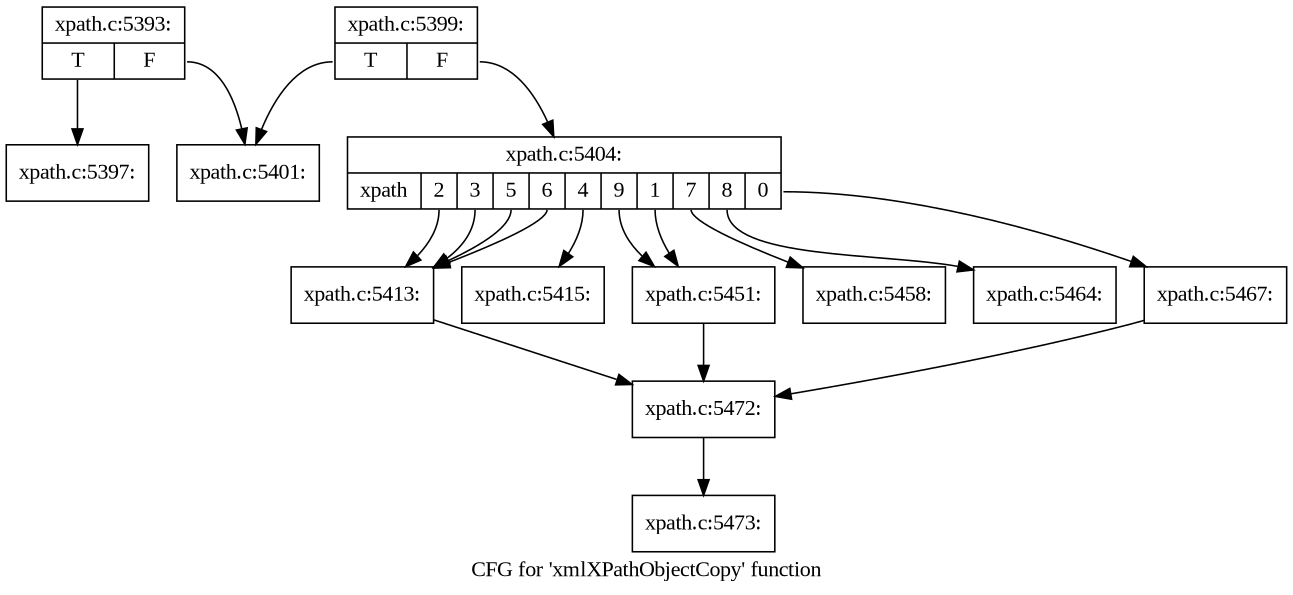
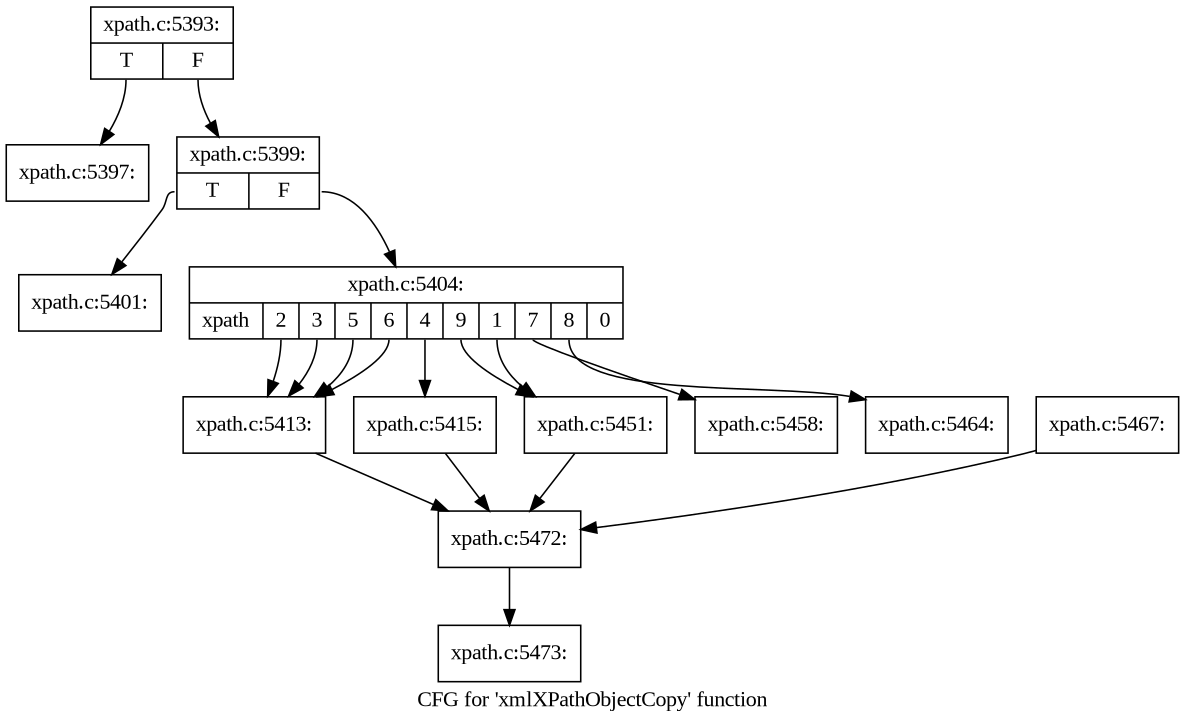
edge "xpath.c:5393:" -> "xpath.c:5401:": now "xpath.c:5393:" -> "xpath.c:5399:"
edge "xpath.c:5404:" -> "xpath.c:5467:": removed
edge "xpath.c:5415:" -> "xpath.c:5472:": added
